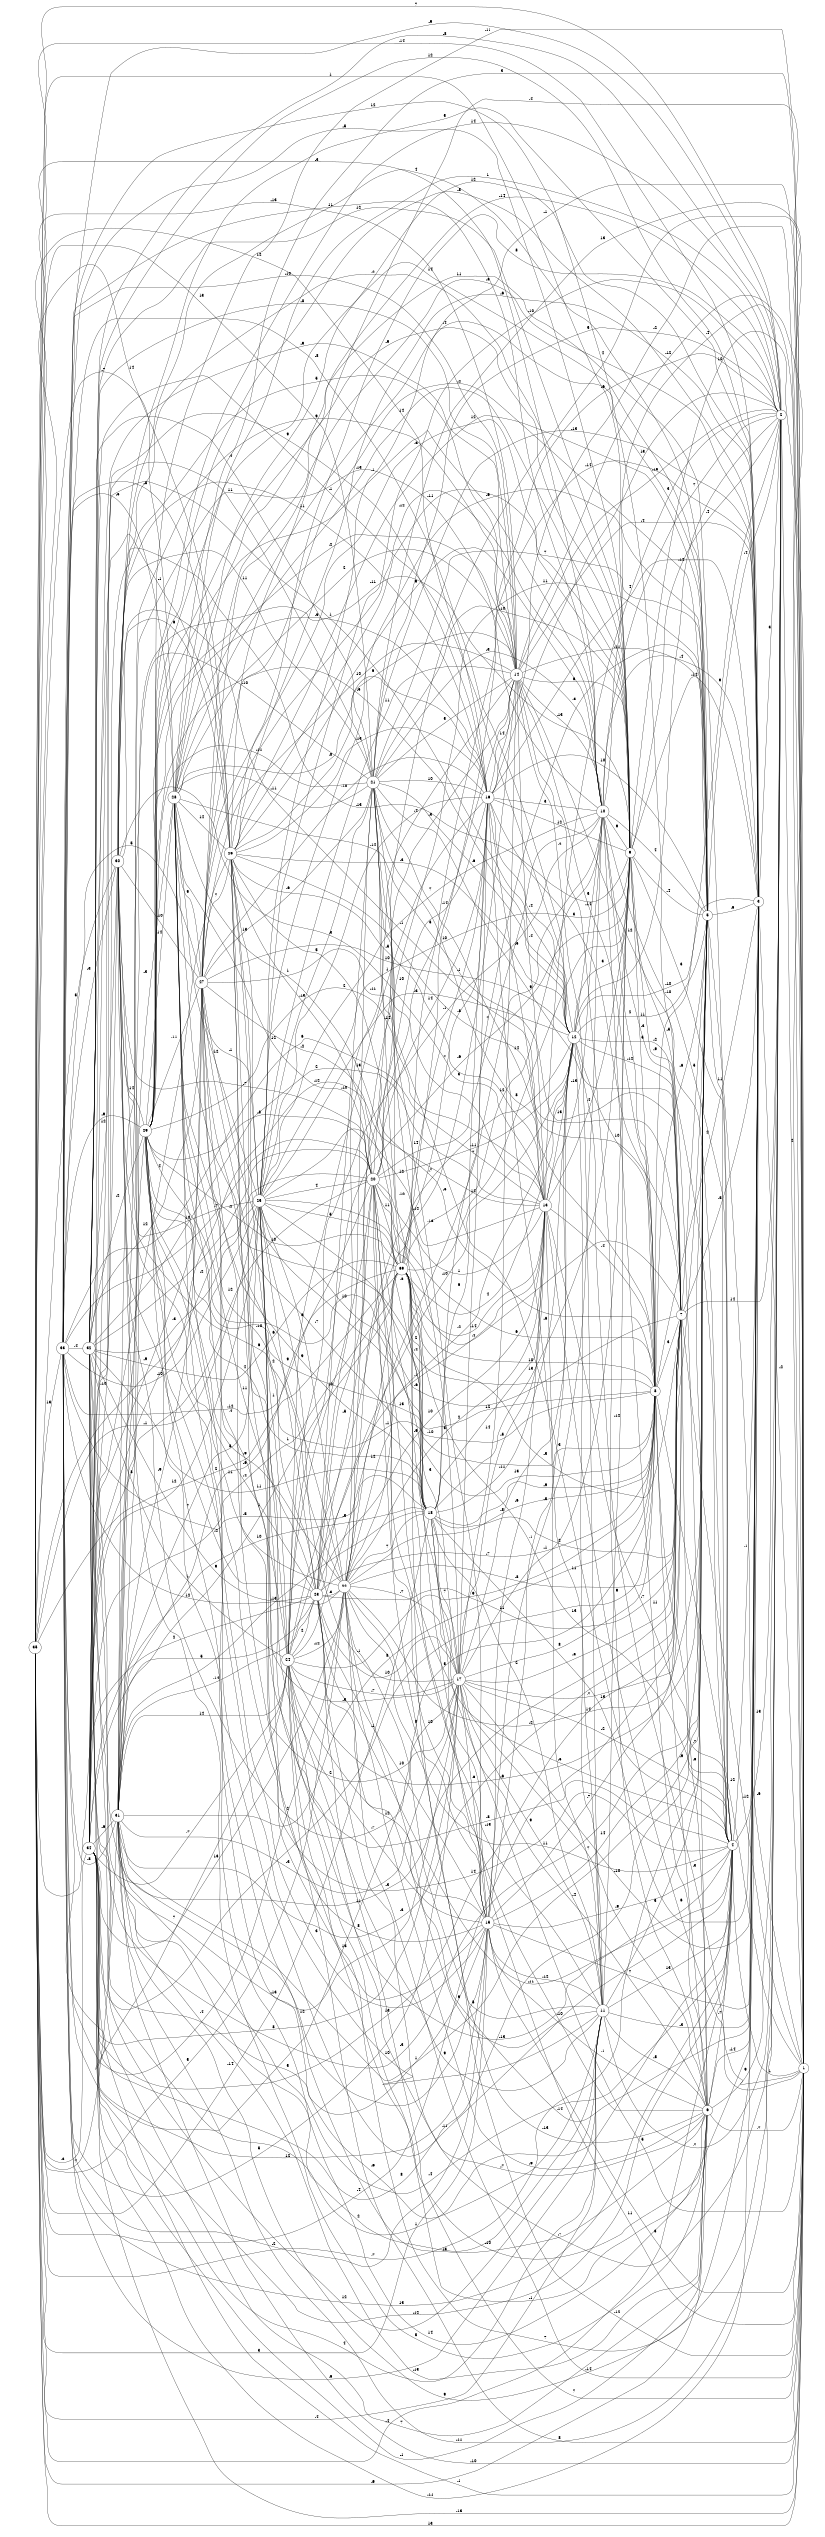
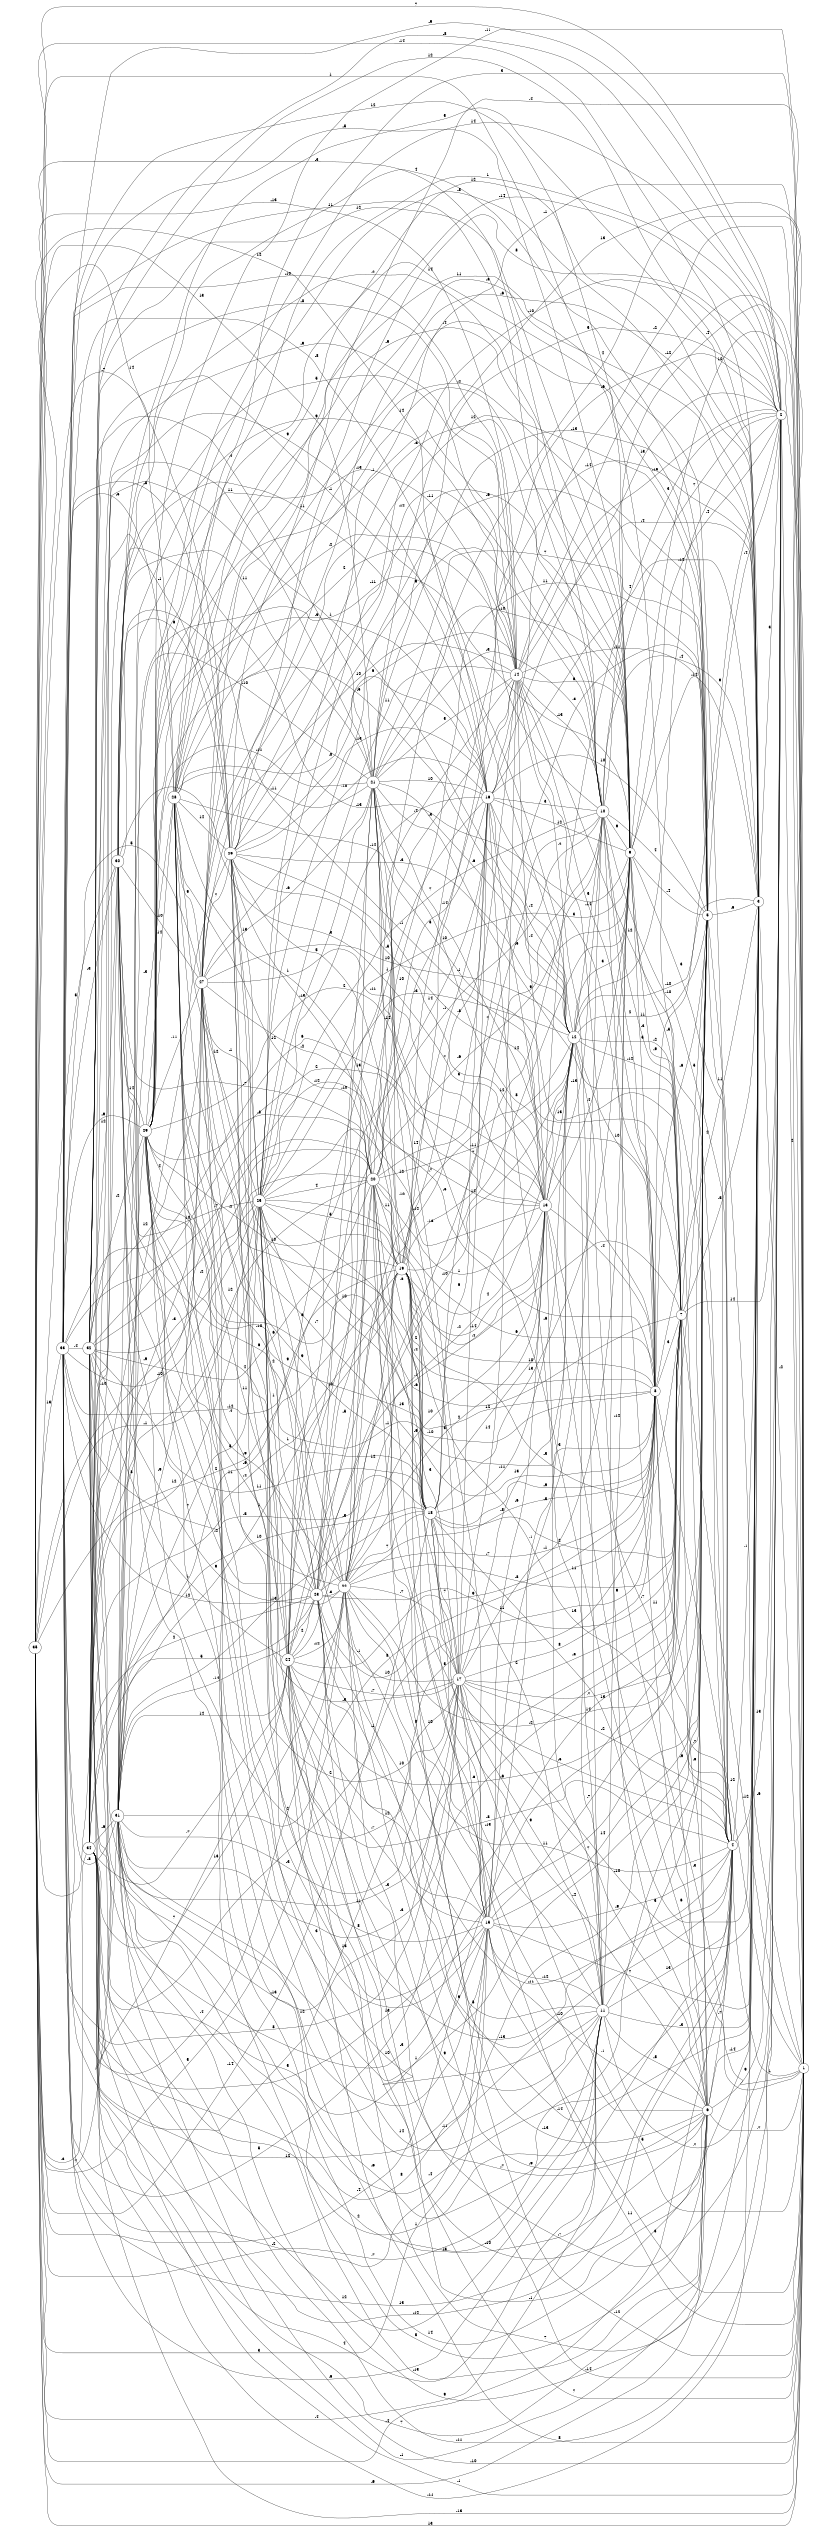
edge "14" -- "16": removed, label "14"
node "69": label "69" -> "19"
edge "13" -- "17": removed, label "-5"
edge "27" -- "4": now "27" -- "11"
